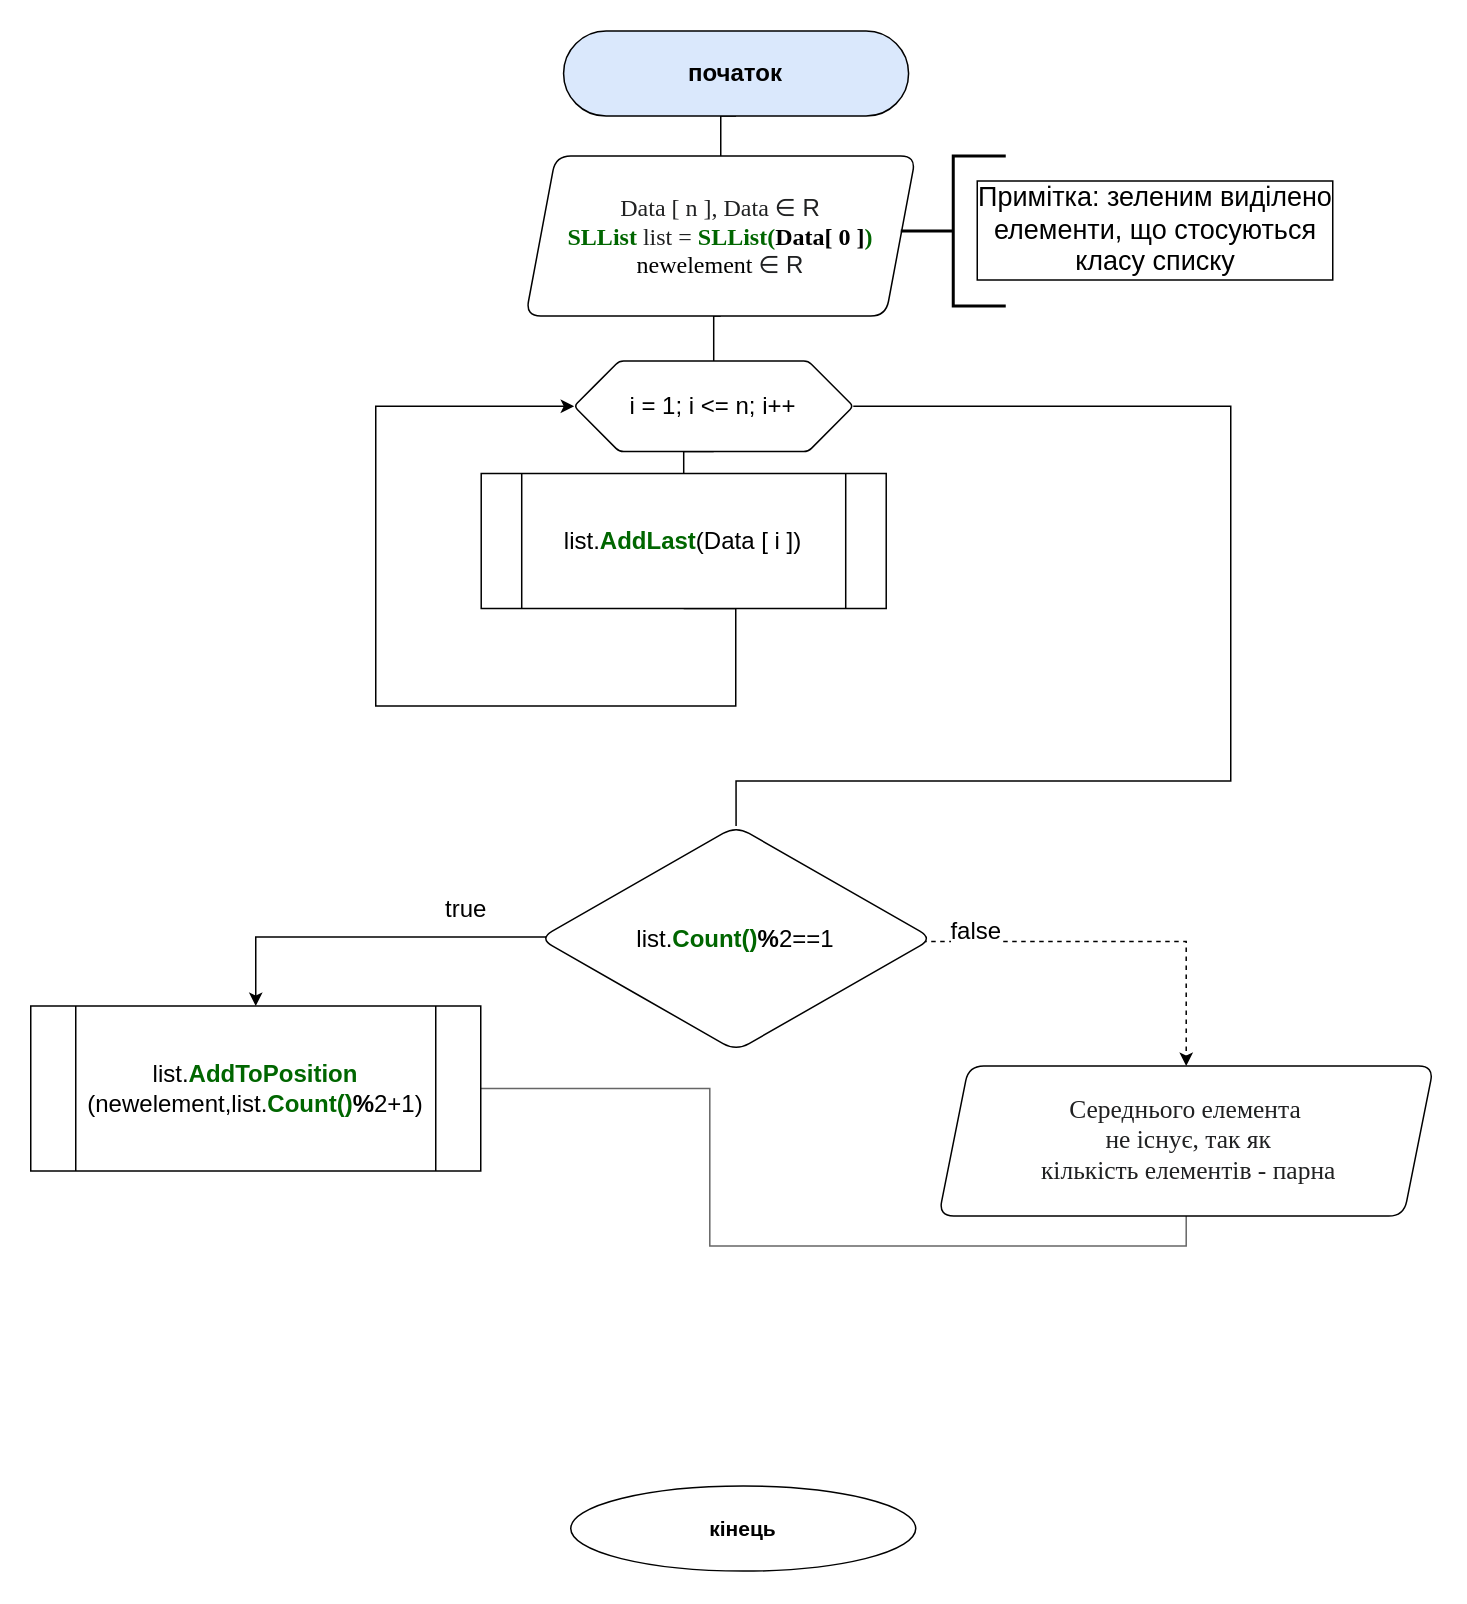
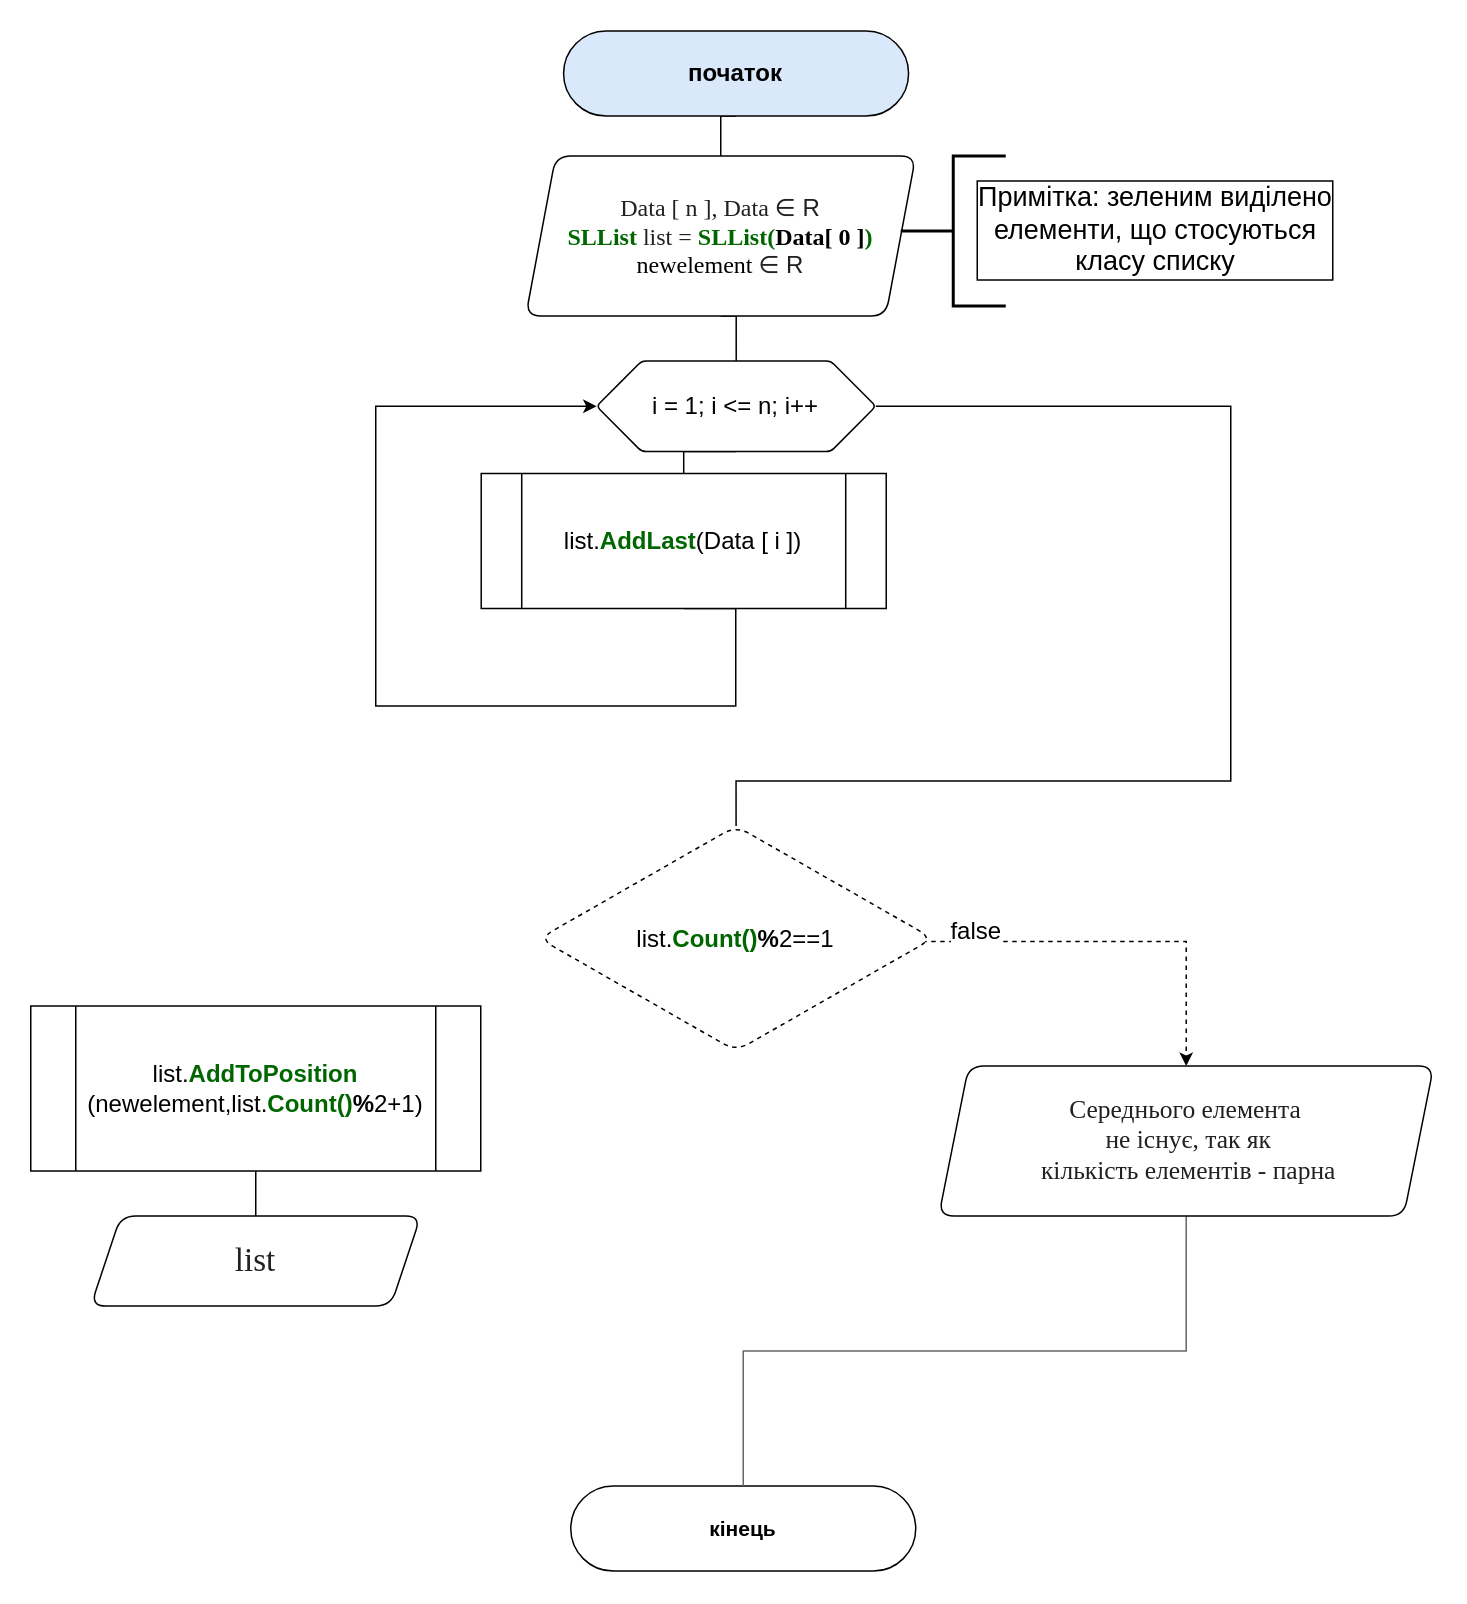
node "i = 1; i <= n; i++": moved (714, 406) -> (736, 406)
edge "list.Count()%2==1" -> "list.AddToPosition (newelement,list.Count()%2+1)": removed, label "true"
node "list.Count()%2==1": style solid -> dashed
edge "list.AddToPosition (newelement,list.Count()%2+1)" -- "list": added
edge "list.AddToPosition (newelement,list.Count()%2+1)" -- "Середнього елемента не існує, так як кількість елементів - парна": now "кінець" -- "Середнього елемента не існує, так як кількість елементів - парна"
node "list": added
node "кінець": shape ellipse -> rounded rectangle
